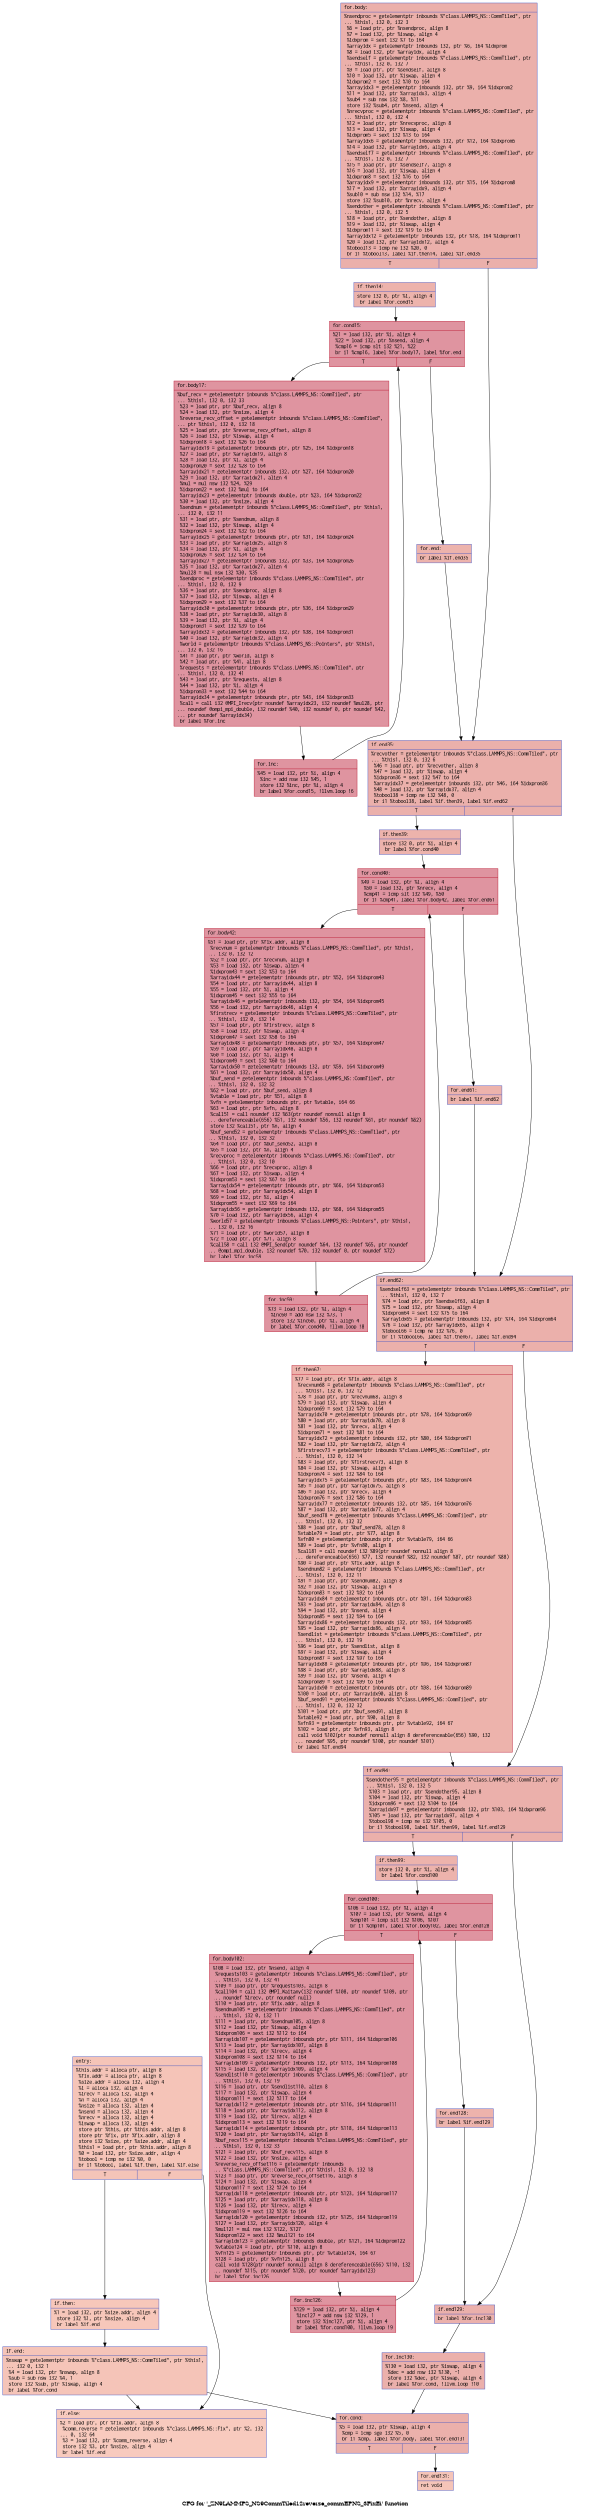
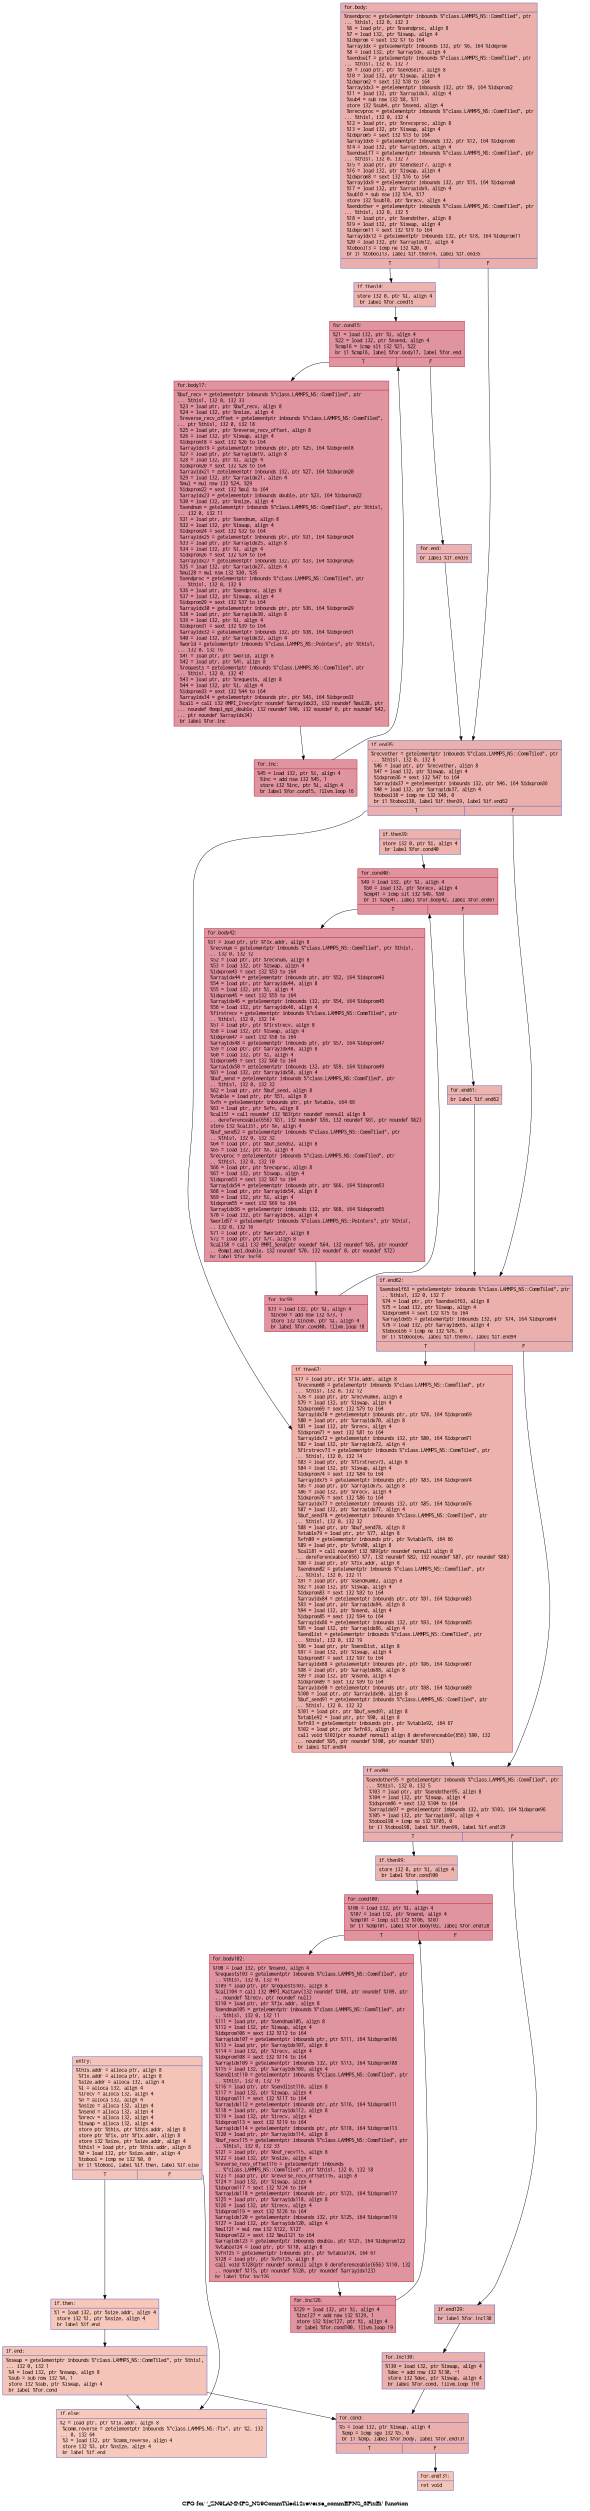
edge "for.body:" -> "if.then14:": added
edge "if.end35:" -> "if.then39:": now "if.end35:" -> "if.then67:"
node "for.end128:": removed
